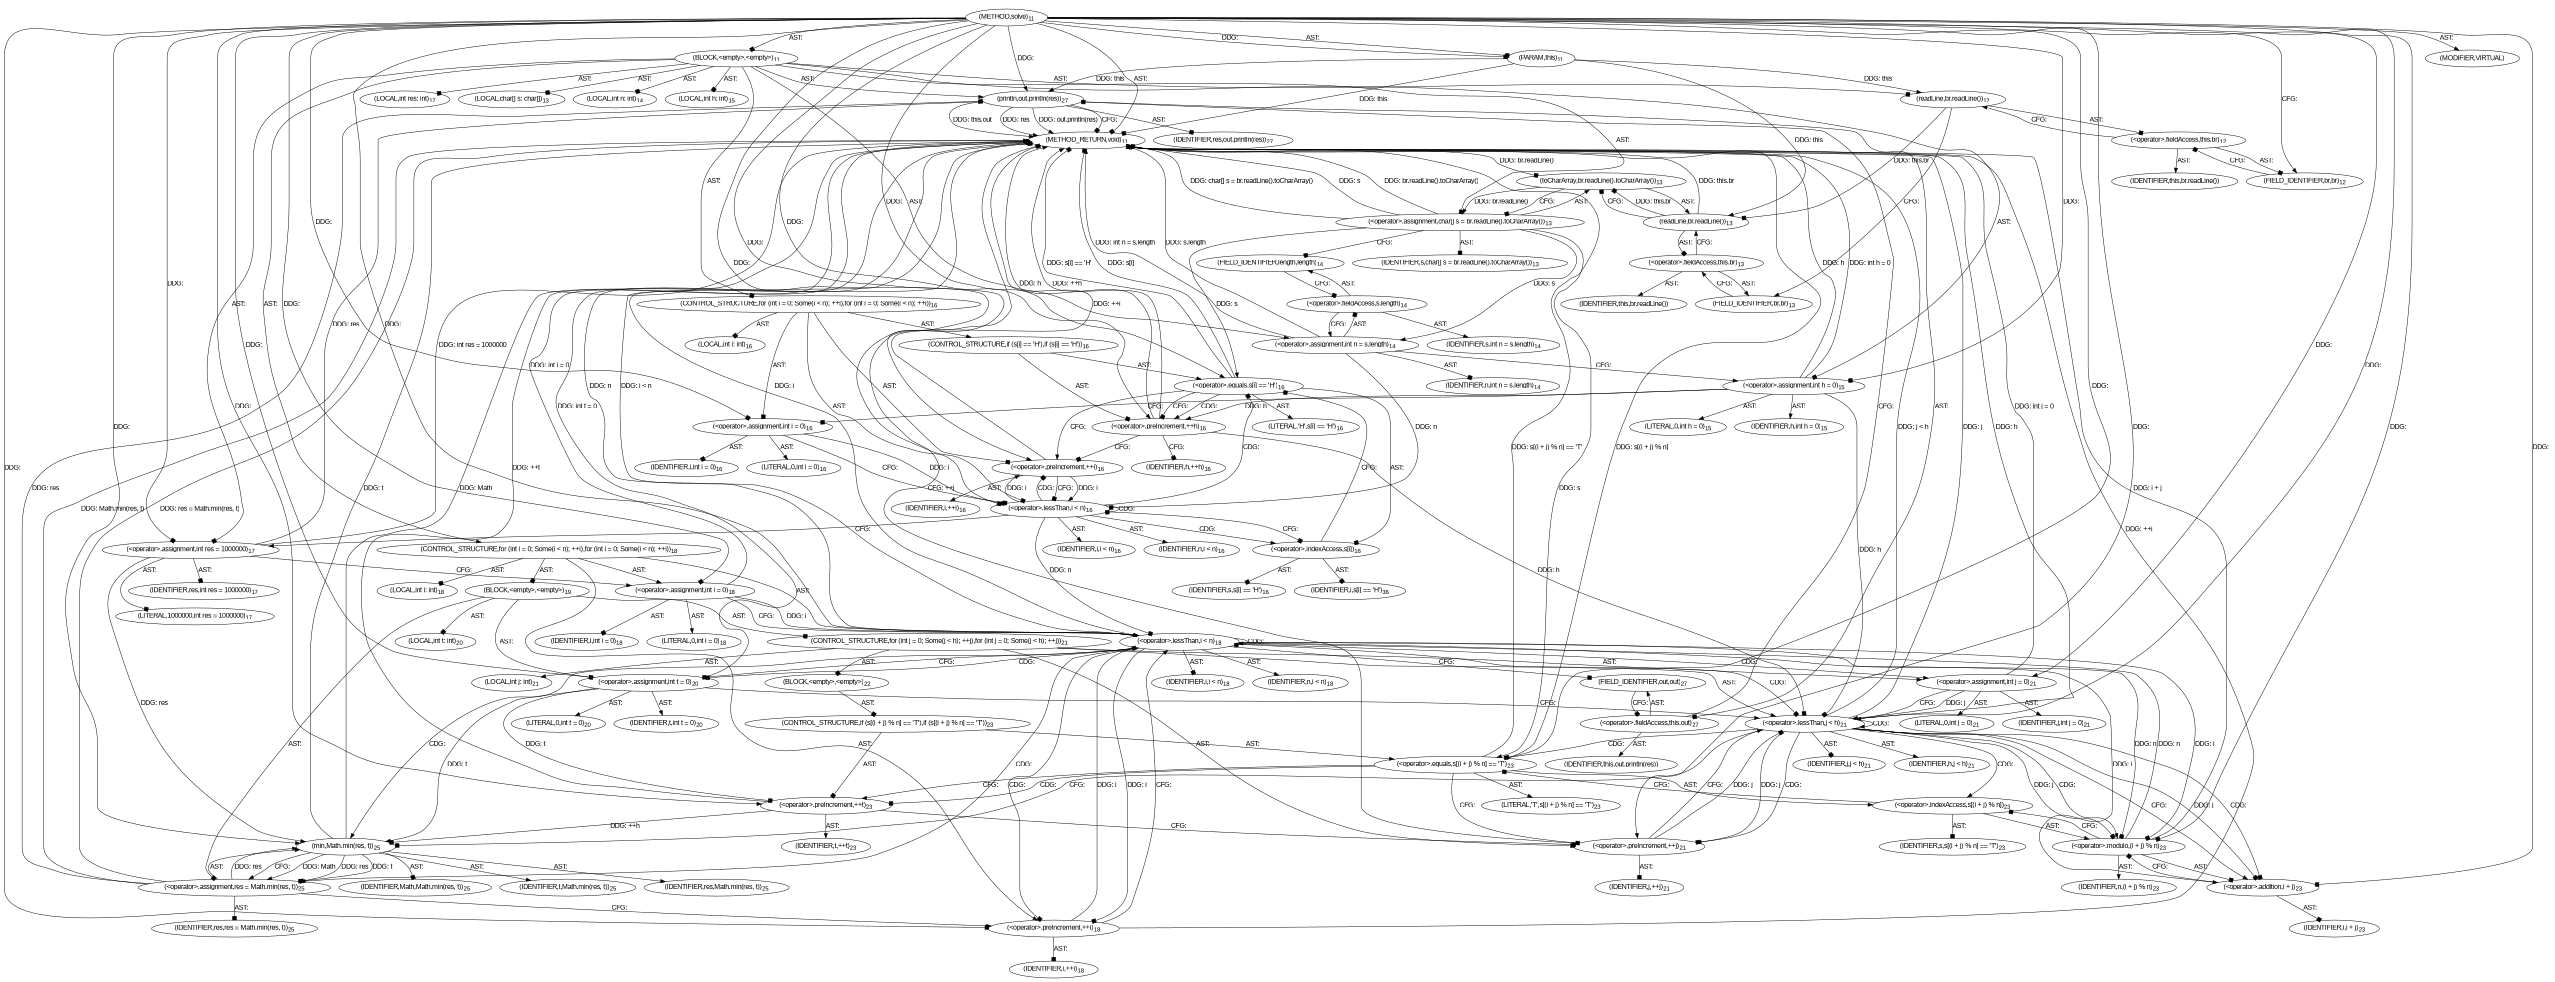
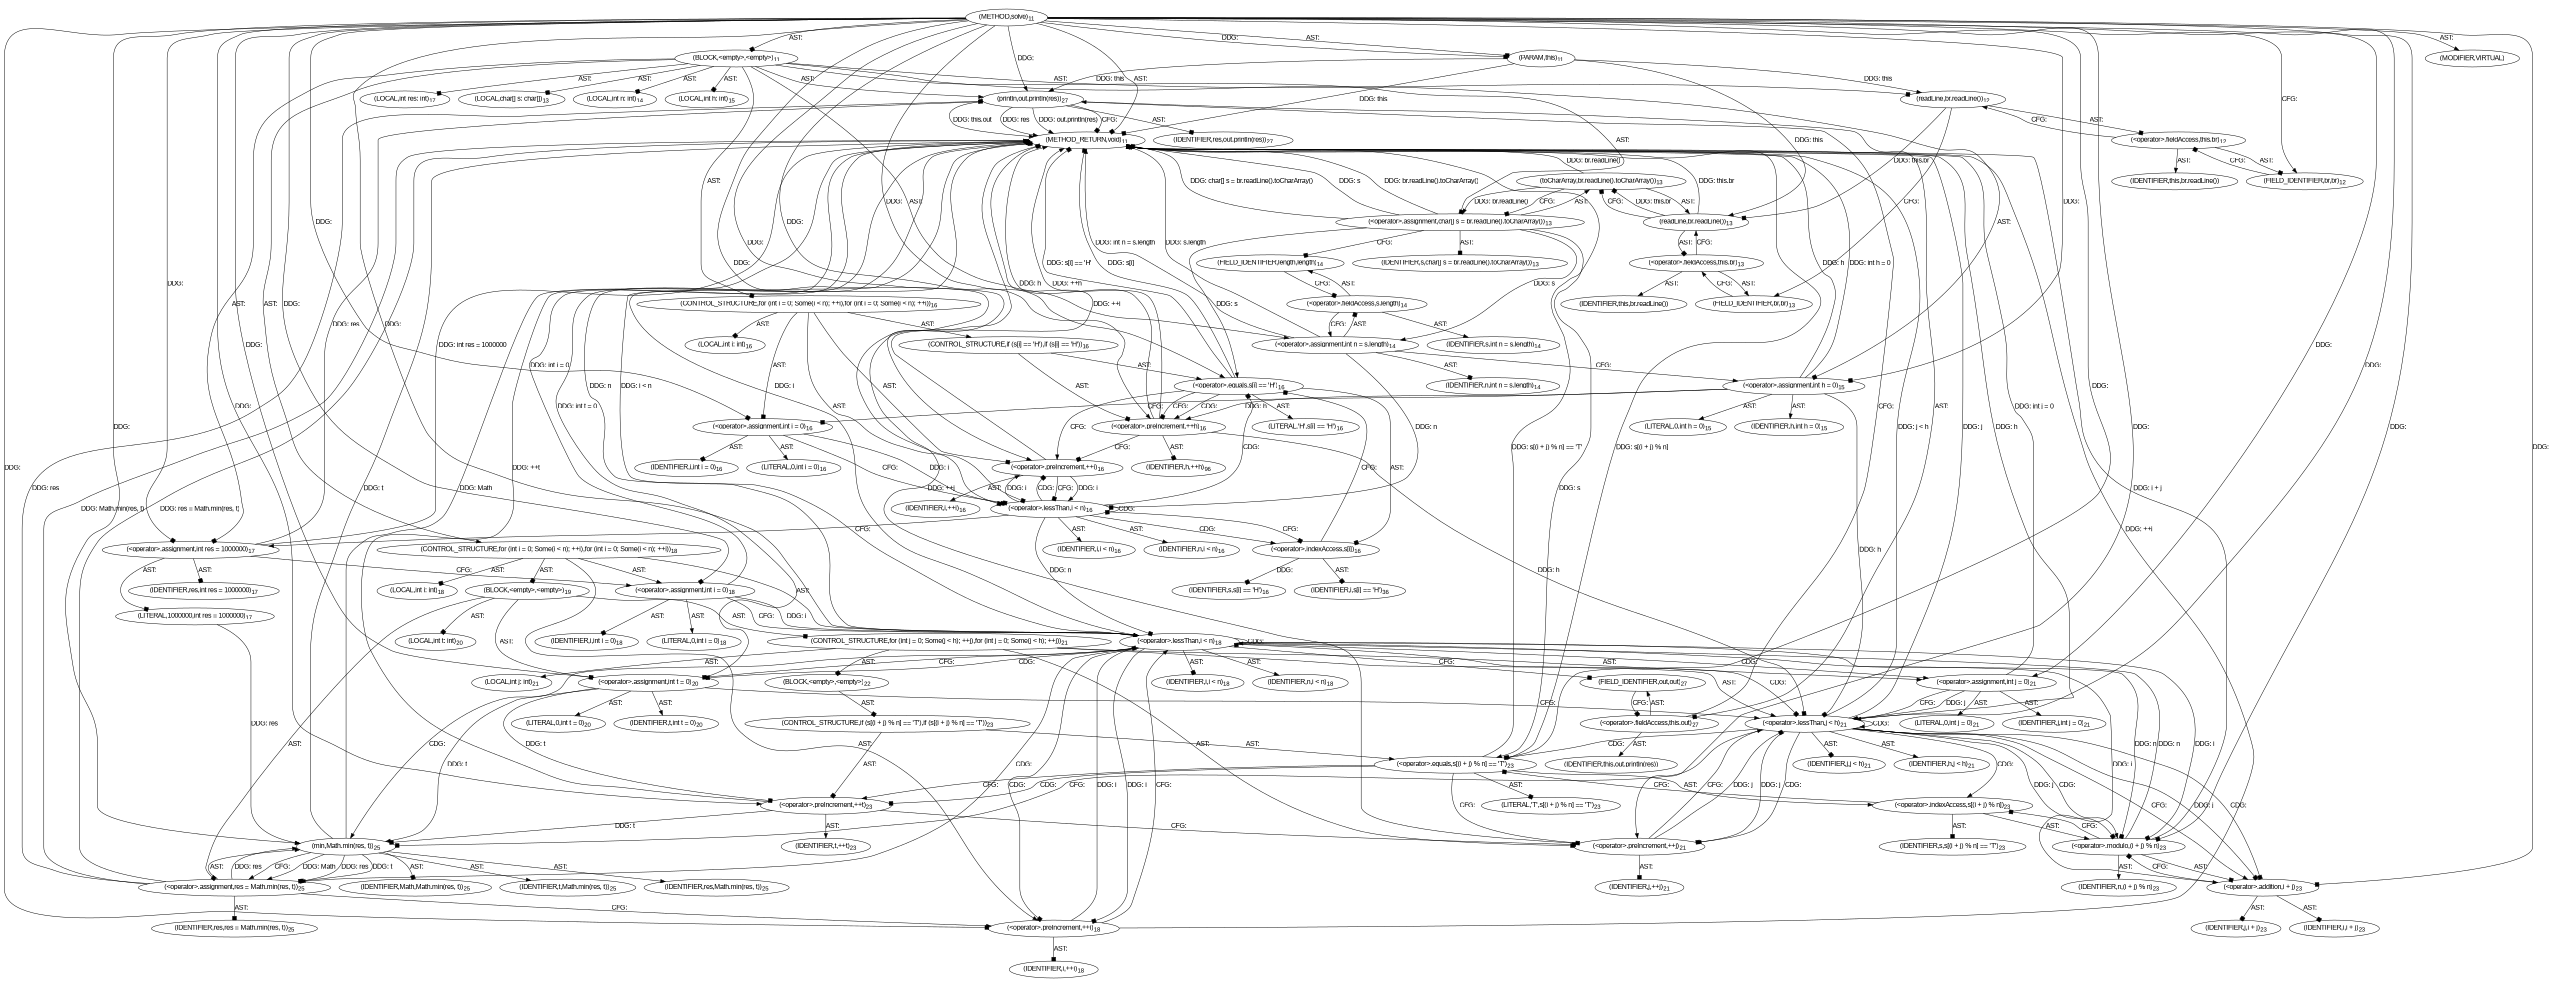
edge "(<operator>.fieldAccess,this.out)" -> "(println,out.println(res))": arrowhead box -> normal
edge "(METHOD_RETURN,void)" -> "(toCharArray,br.readLine().toCharArray())": reversed
edge "(<operator>.preIncrement,++h)" -> "(IDENTIFIER,h,++h)": label "CFG: " -> "AST: "
node "(IDENTIFIER,h,++h)": text "16" -> "96"
edge "(<operator>.preIncrement,++j)" -> "(METHOD_RETURN,void)": label "CFG: ++j" -> "DDG: ++j"
edge "(<operator>.indexAccess,s[i])" -> "(IDENTIFIER,s,s[i] == 'H')": label "AST: " -> "DDG: "
edge "(<operator>.assignment,int res = 1000000)" -> "(min,Math.min(res, t))": now "(LITERAL,1000000,int res = 1000000)" -> "(min,Math.min(res, t))"
edge "(<operator>.equals,s[(i + j) % n] == 'T')" -> "(LITERAL,'T',s[(i + j) % n] == 'T')": arrowhead normal -> box
edge "(<operator>.preIncrement,++t)" -> "(min,Math.min(res, t))": label "DDG: ++h" -> "DDG: t"
node "(IDENTIFIER,j,i + j)": added
